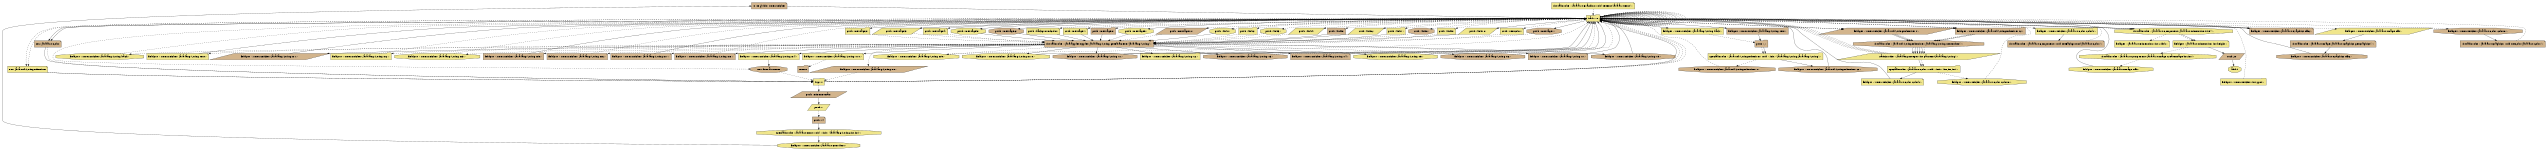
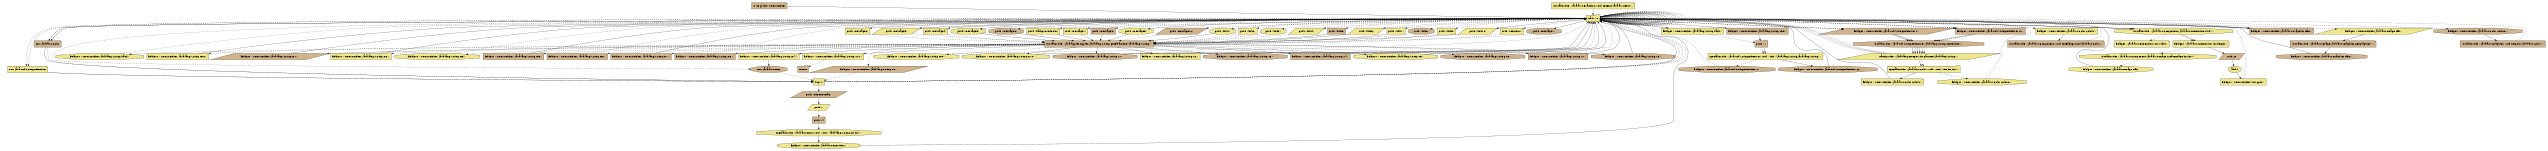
edge "fieldput <ZNewsTicker: java.lang.String m2>" -> "load.r r0": style dashed -> solid
node "new font.awt.Font": label "new font.awt.Font" -> "new java.awt.Font"
edge "add.i" -> "fieldput <ZNewsTicker: int ypos>": added
edge "fieldput <ZNewsTicker: java.awt.Font font>" -> "r0 := @this: ZNewsTicker": now "fieldput <ZNewsTicker: java.awt.Font font>" -> "load.r r0"
